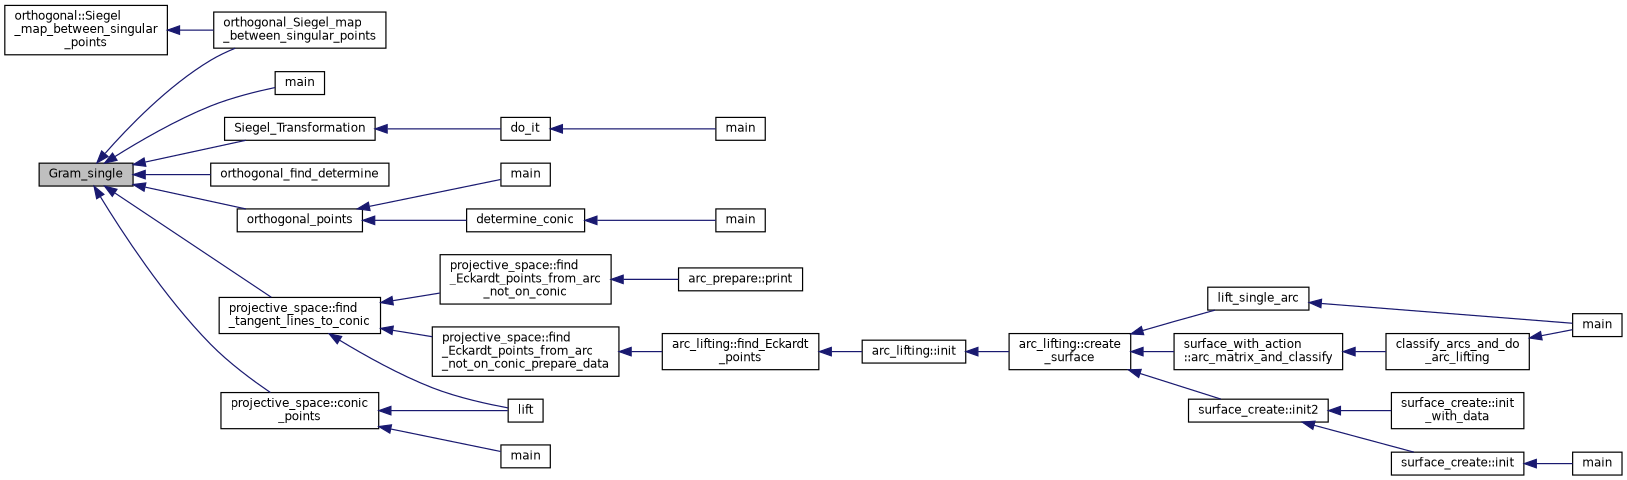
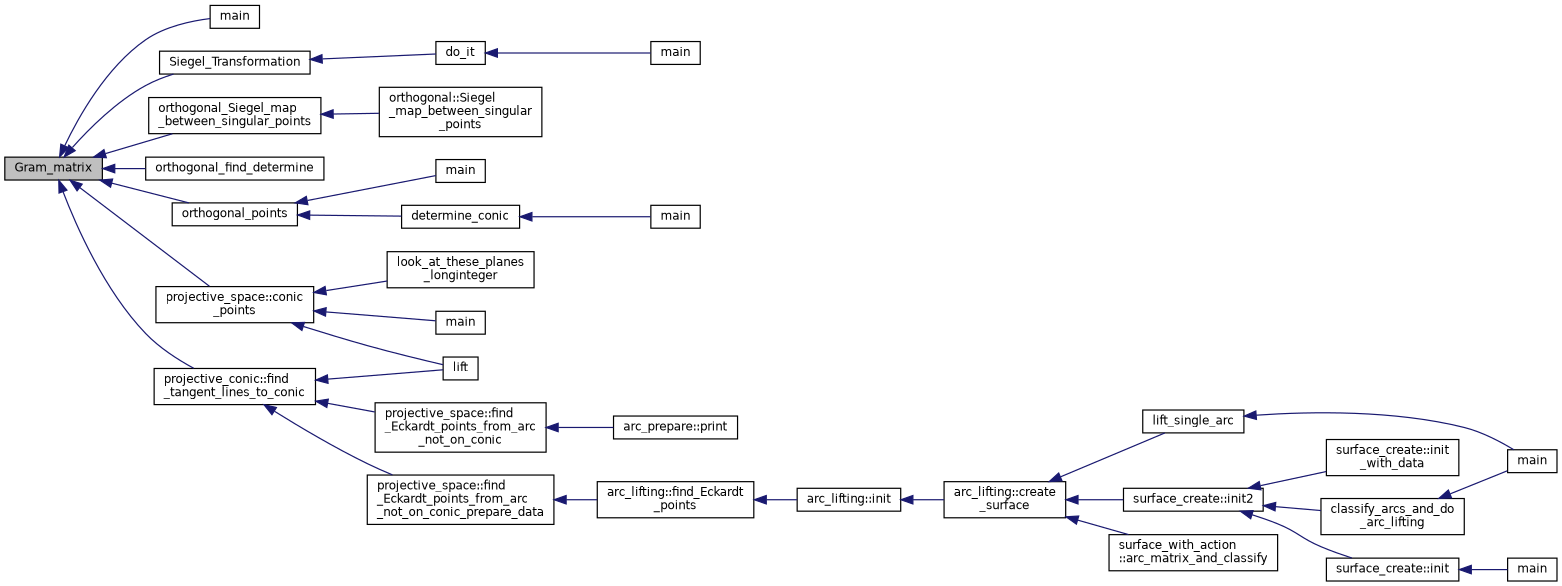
edge "orthogonal_Siegel_map _between_singular_points" -> "orthogonal::Siegel _map_between_singular _points": reversed
node "Gram_single": label "Gram_single" -> "Gram_matrix"
node "look_at_these_planes _longinteger": added
node "projective_space::find _tangent_lines_to_conic": label "projective_space::find _tangent_lines_to_conic" -> "projective_conic::find _tangent_lines_to_conic"
edge "classify_arcs_and_do _arc_lifting" -> "surface_with_action ::arc_matrix_and_classify": now "classify_arcs_and_do _arc_lifting" -> "surface_create::init2"
